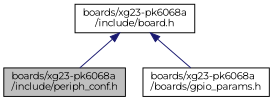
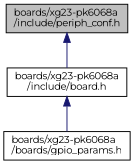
edge "boards/xg23-pk6068a /include/periph_conf.h" -> "boards/xg23-pk6068a /include/board.h": reversed
